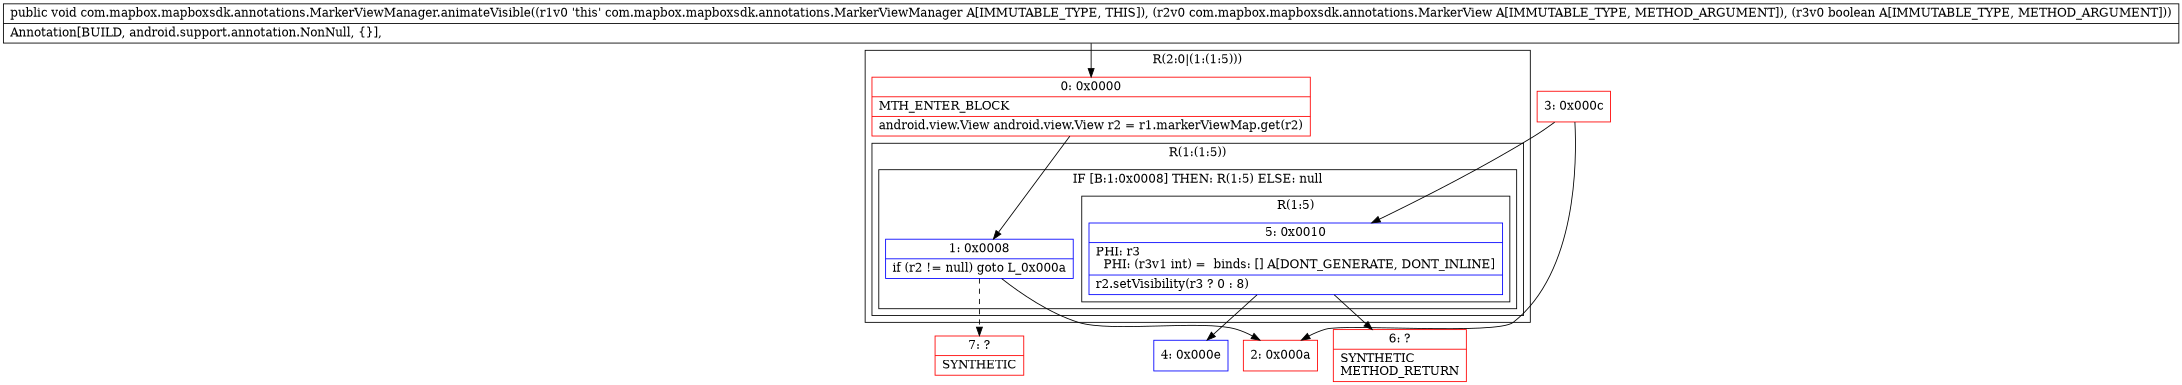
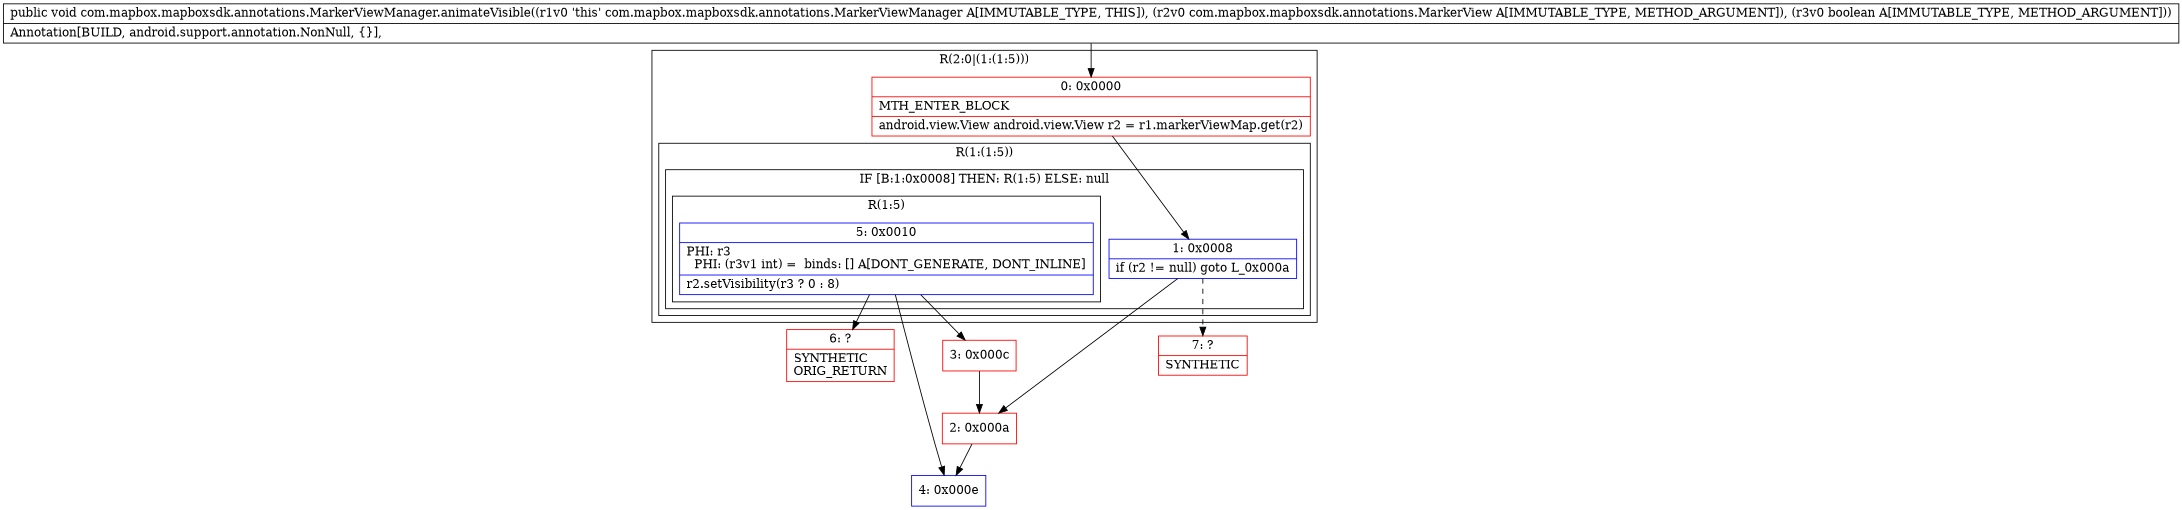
edge "3: 0x000c" -> "5: 0x0010": reversed
node "6: ?": text "METHOD_RETURN" -> "ORIG_RETURN"
edge "2: 0x000a" -> "4: 0x000e": added
